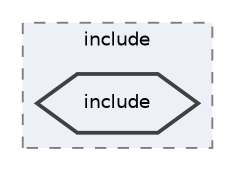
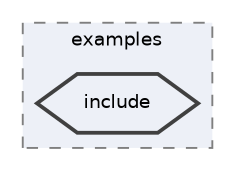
cluster "include": label "include" -> "examples"
